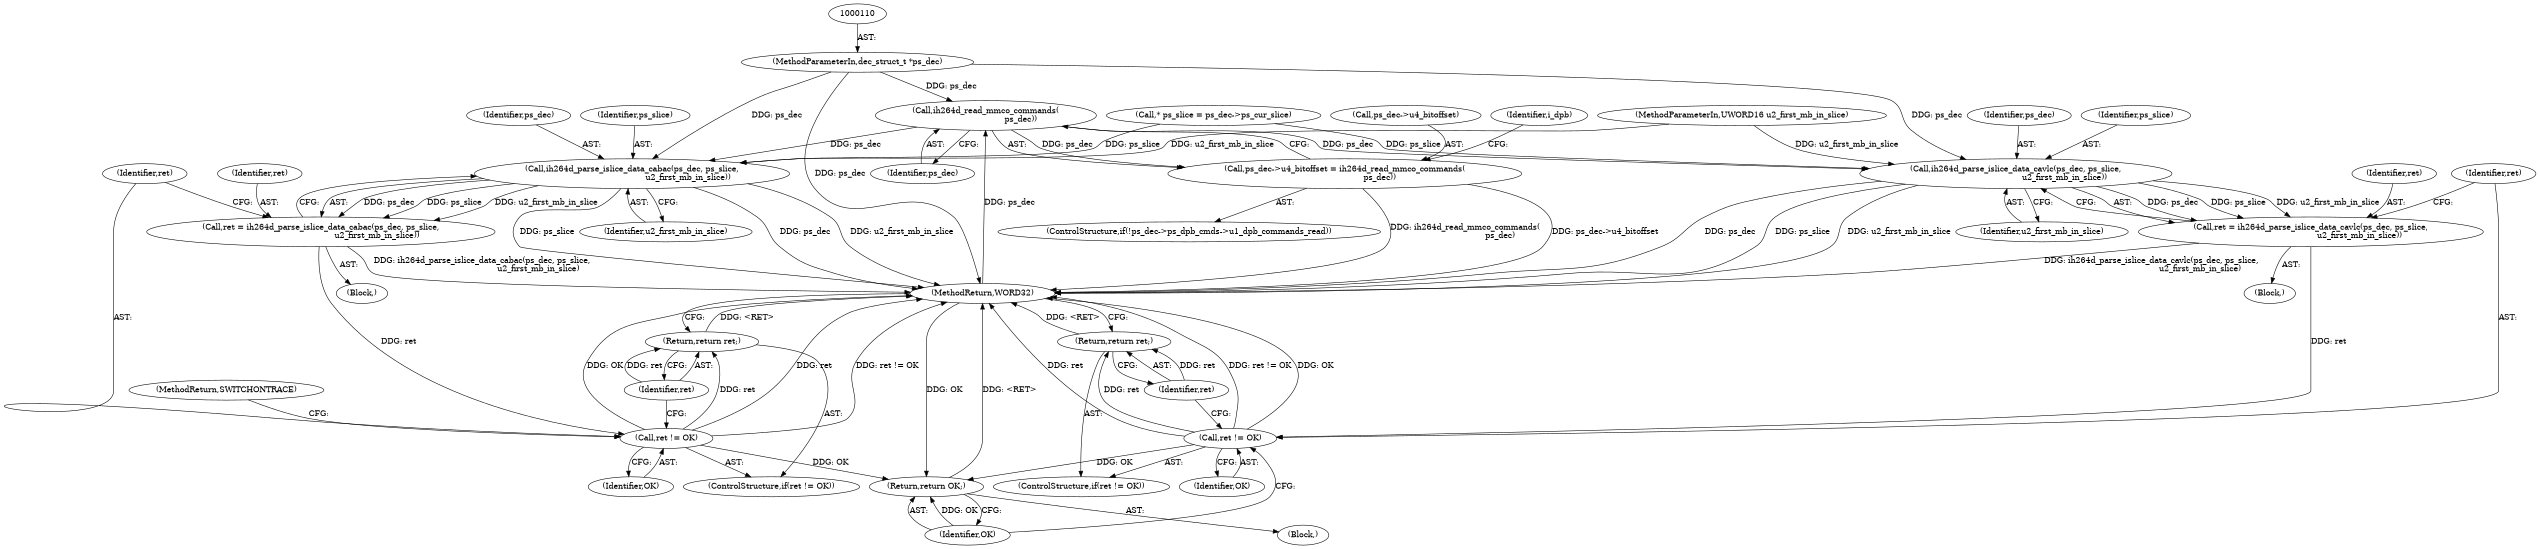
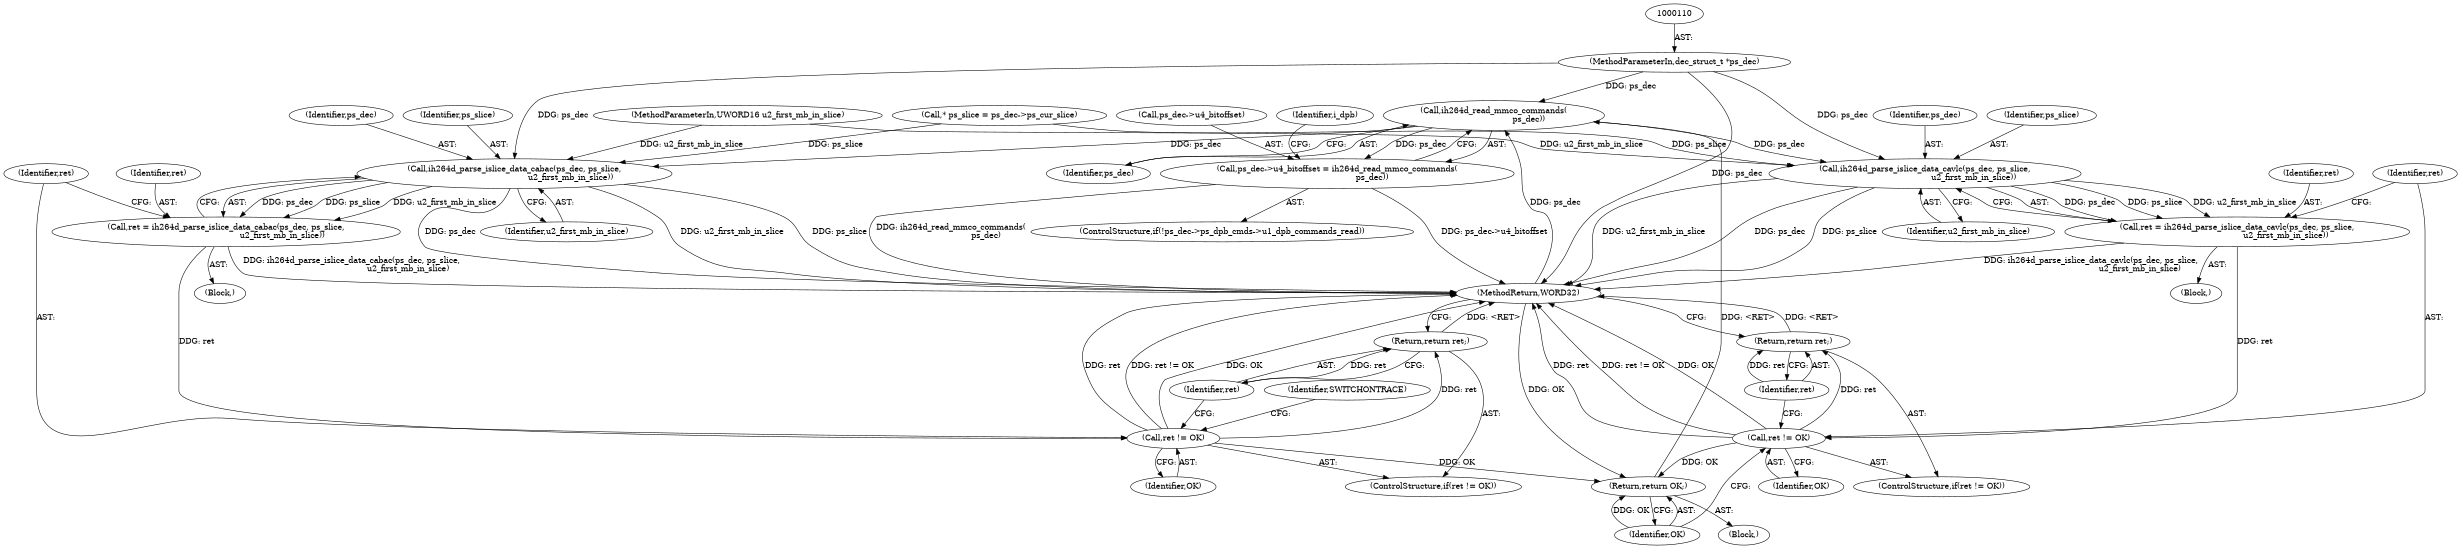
node "(MethodReturn,SWITCHONTRACE)": label "(MethodReturn,SWITCHONTRACE)" -> "(Identifier,SWITCHONTRACE)"
edge "(Return,return OK;)" -> "(MethodReturn,WORD32)": now "(Return,return OK;)" -> "(Call,ih264d_read_mmco_commands( ps_dec))"
